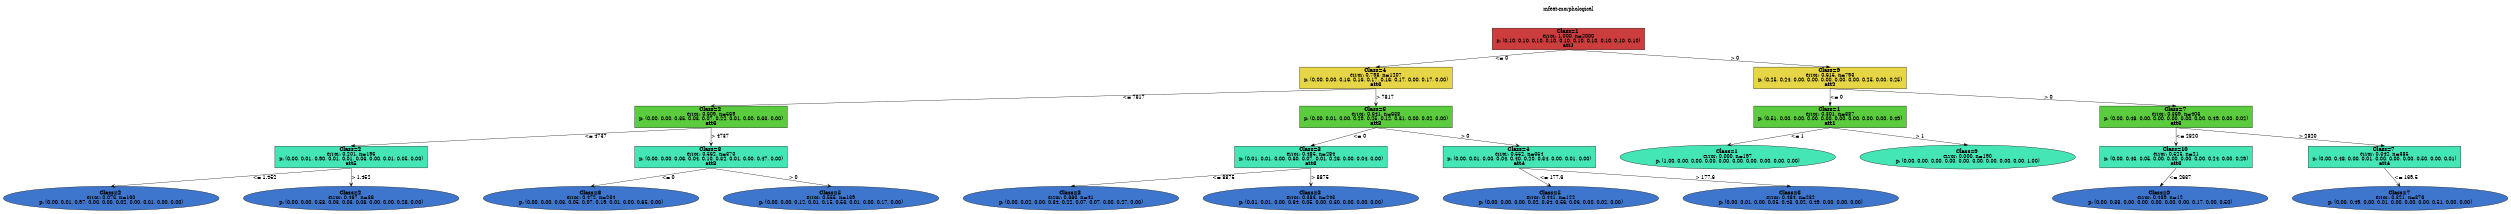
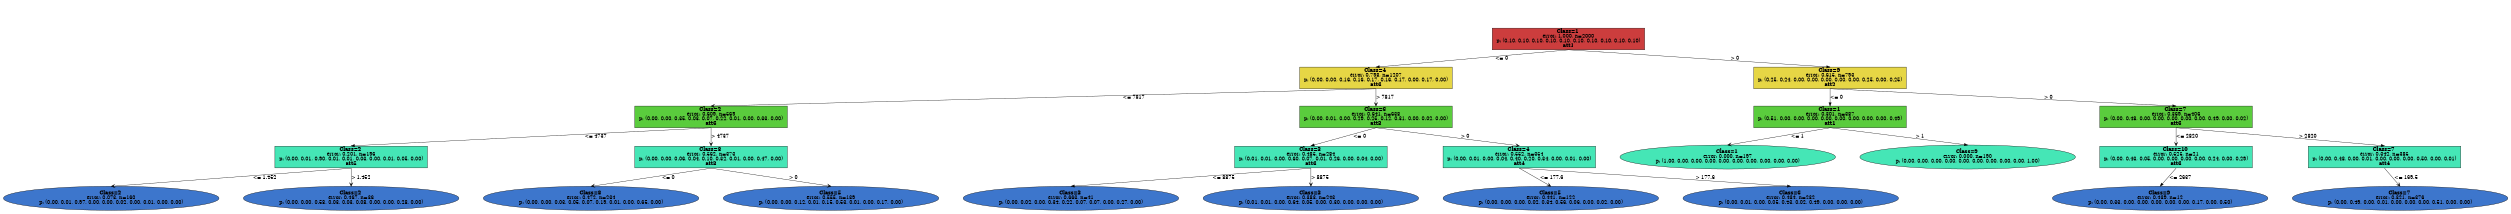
node "mfeat-morphological": removed
